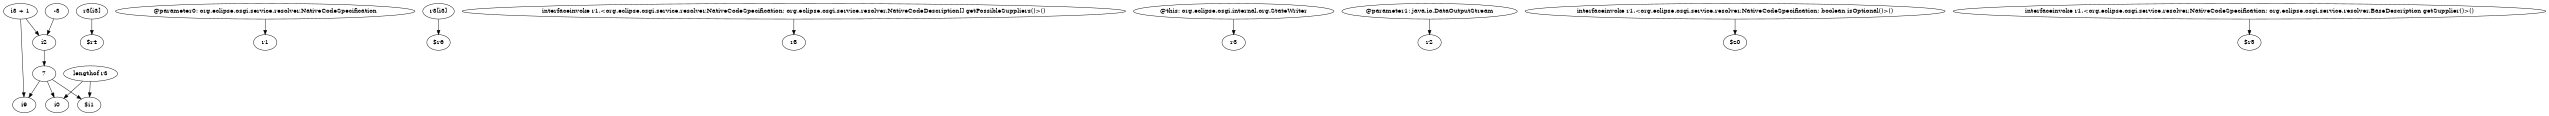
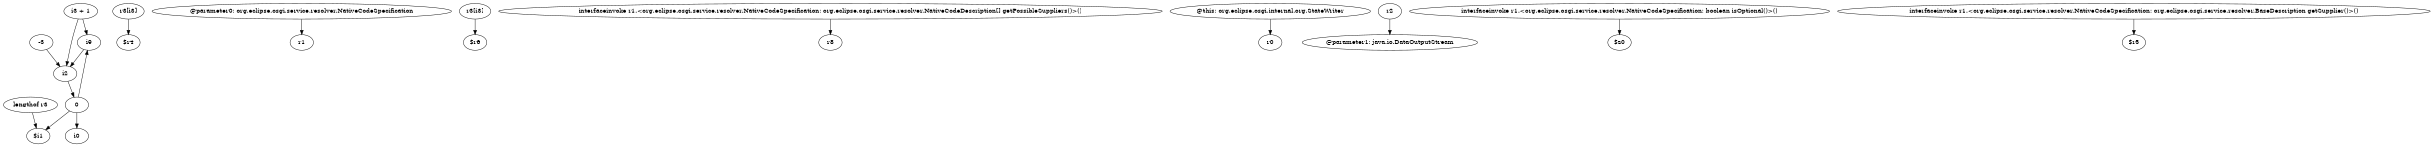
edge "@parameter1: java.io.DataOutputStream" -> "r2": reversed
node "r3": label "r3" -> "r0"
edge "i9" -> "i2": added
node "7": label "7" -> "0"
edge "lengthof r3" -> "i0": removed
